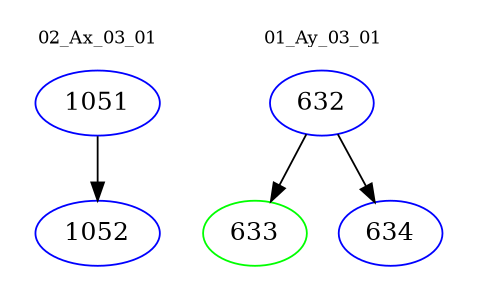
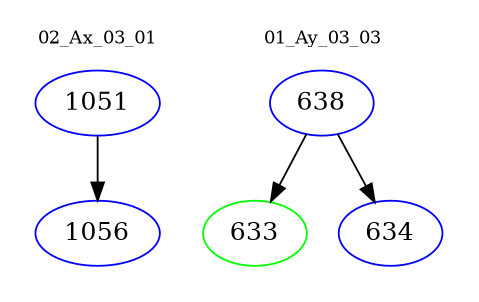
cluster "01_Ay_03_01": label "01_Ay_03_01" -> "01_Ay_03_03"
node "632": label "632" -> "638"
node "1052": label "1052" -> "1056"
